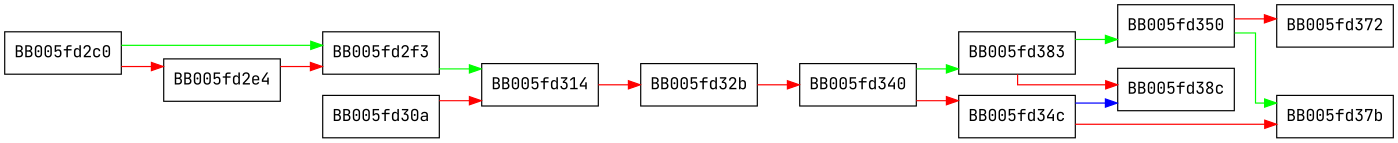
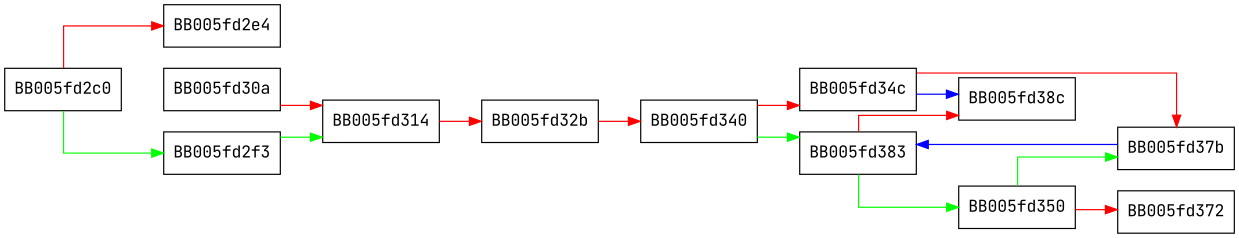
edge "BB005fd2e4" -> "BB005fd2f3": removed
edge "BB005fd37b" -> "BB005fd383": added
